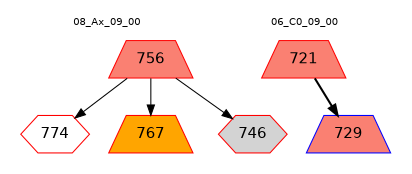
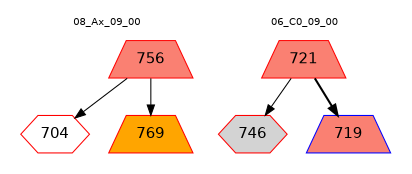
edge "756" -> "746": now "721" -> "746"
node "774": label "774" -> "704"
node "767": label "767" -> "769"
node "729": label "729" -> "719"
